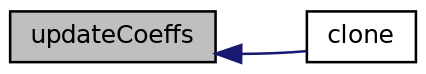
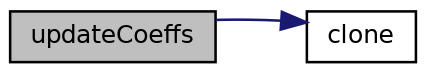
edge "clone" -> "updateCoeffs": reversed
